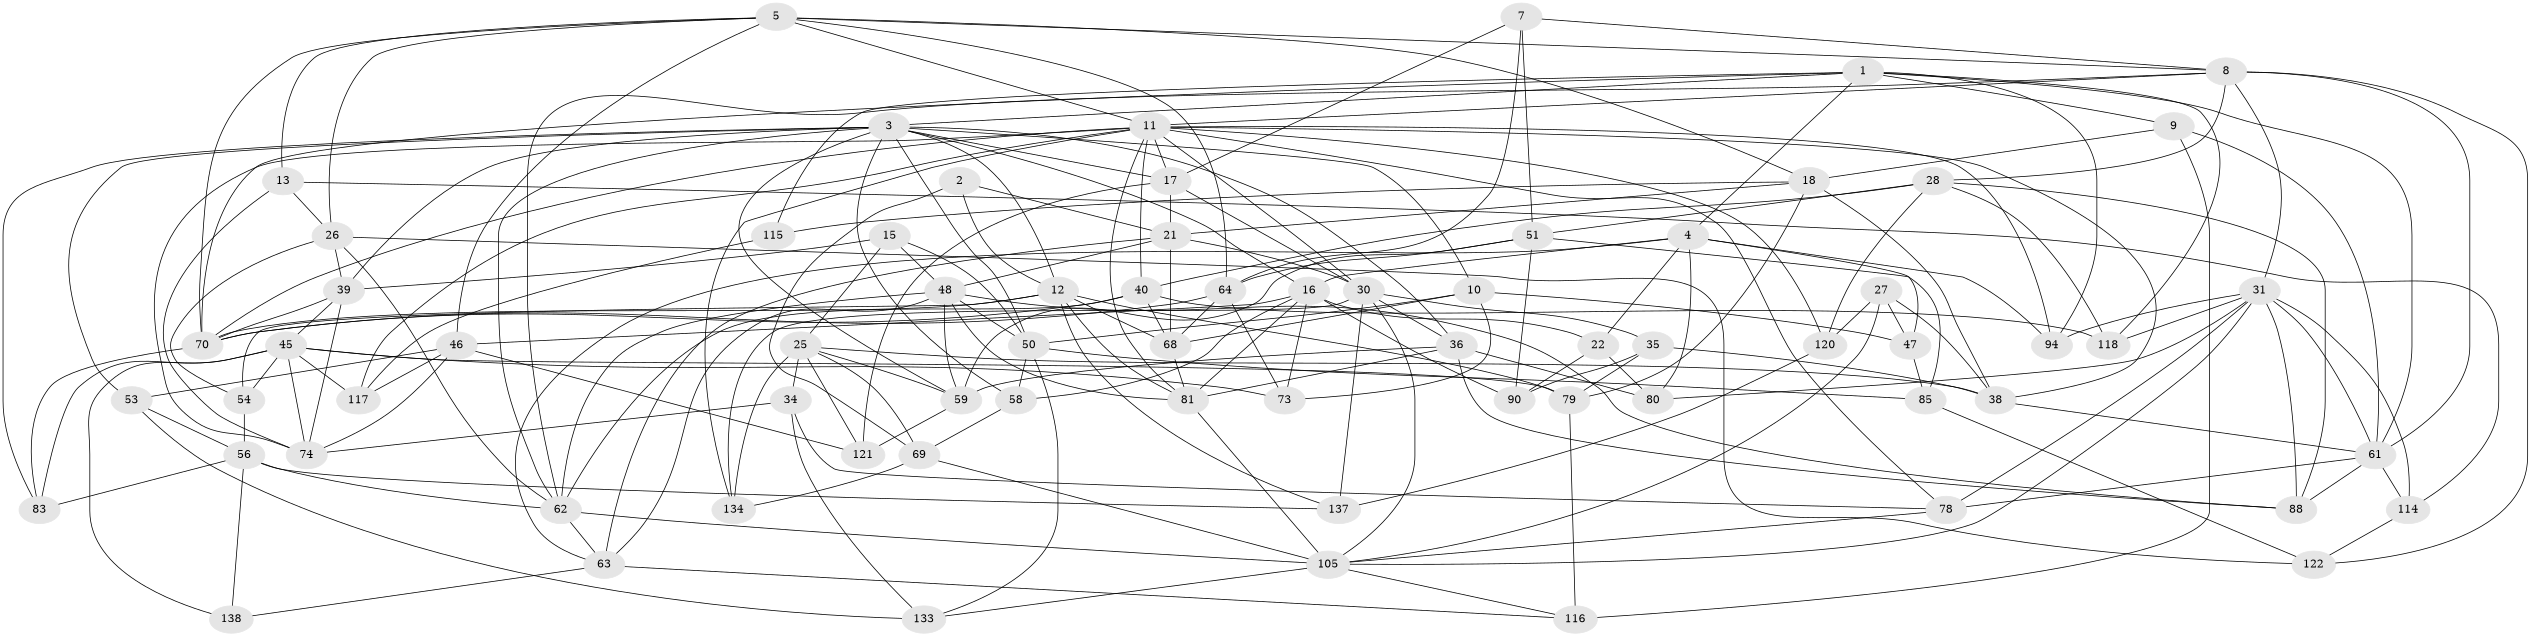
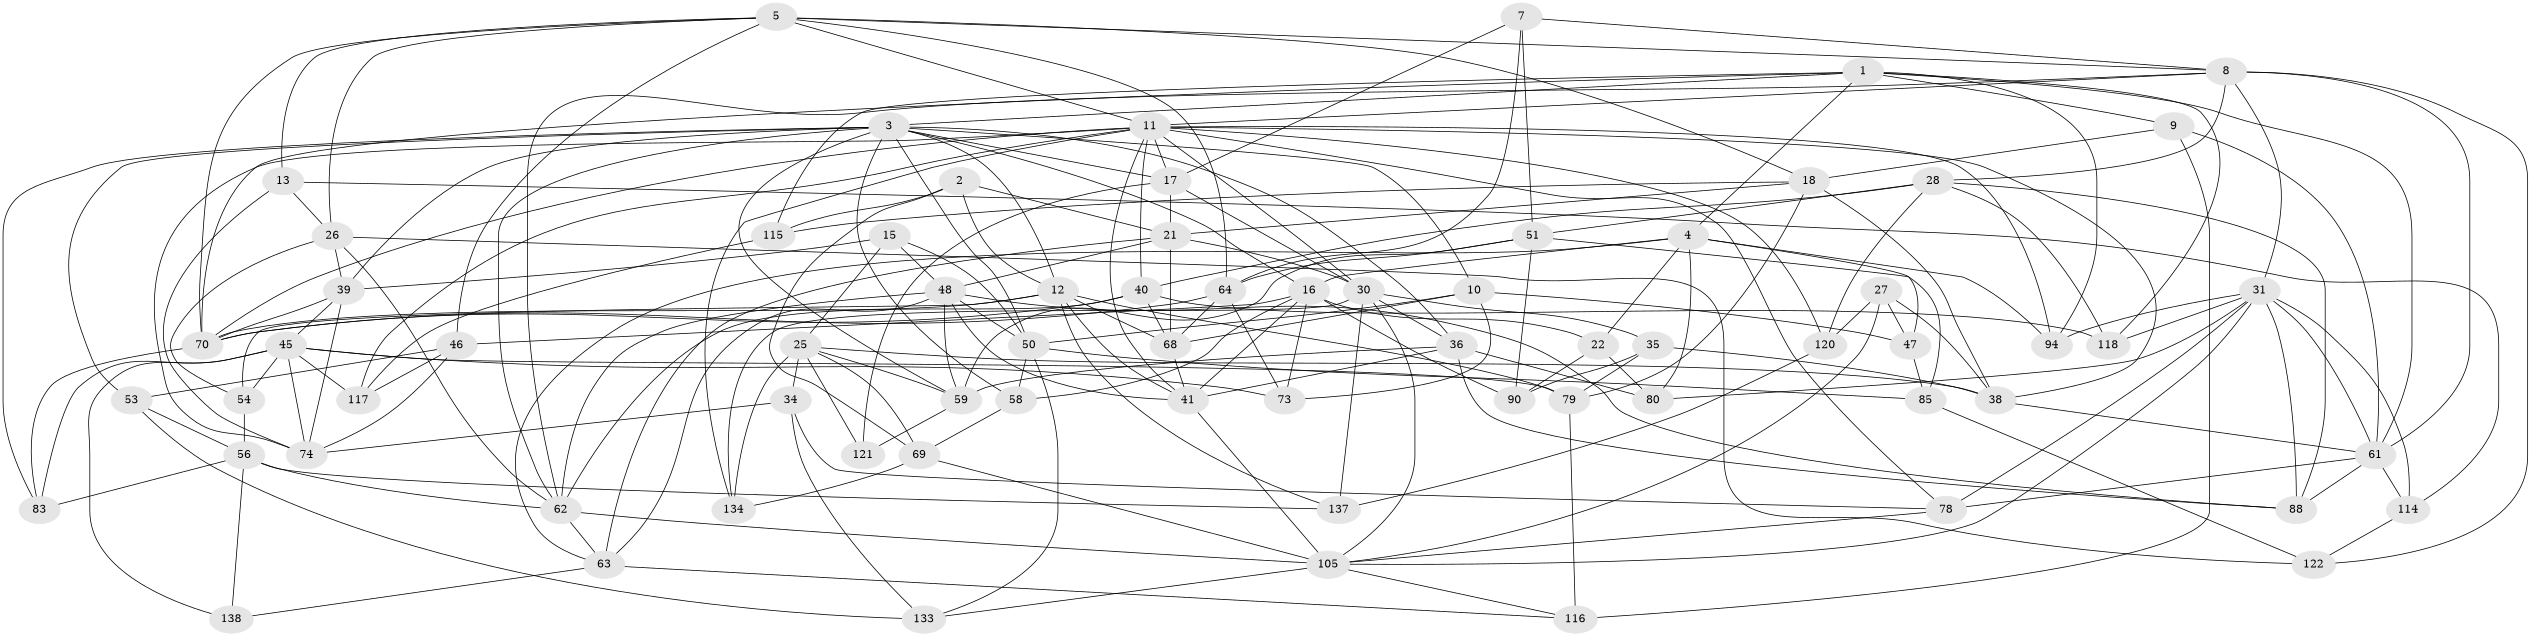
edge "2" -- "115": added
edge "46" -- "121": removed
node "81": label "81" -> "41"
